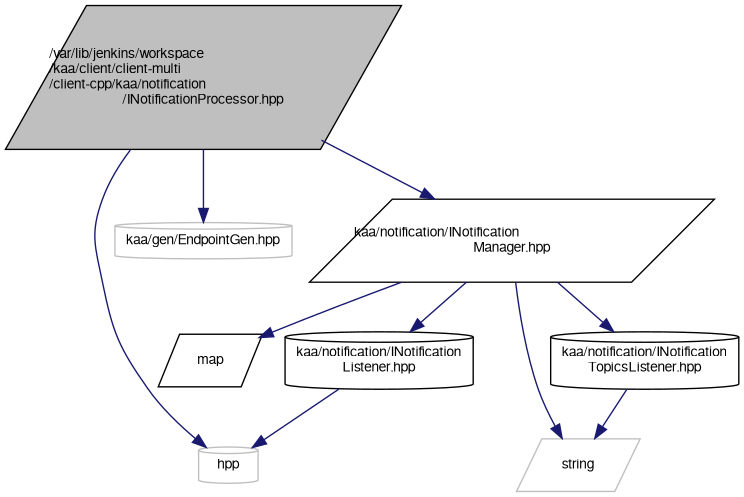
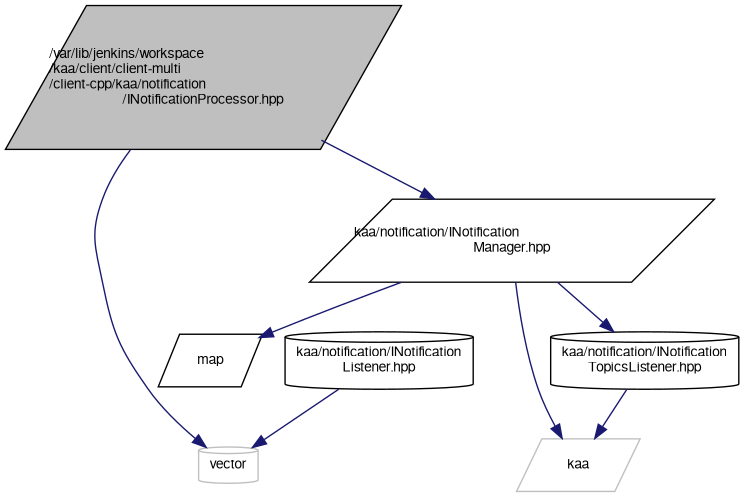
node "kaa/gen/EndpointGen.hpp": removed
edge "kaa/notification/INotification Manager.hpp" -> "kaa/notification/INotification Listener.hpp": removed
node "hpp": label "hpp" -> "vector"
node "string": label "string" -> "kaa"
